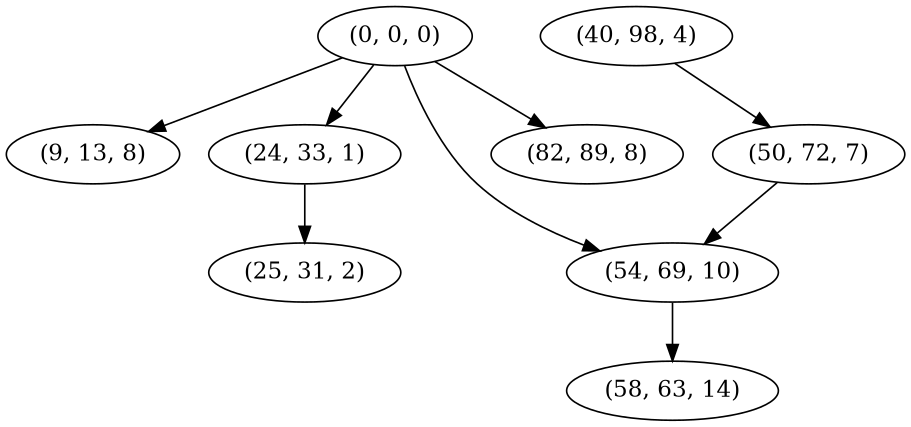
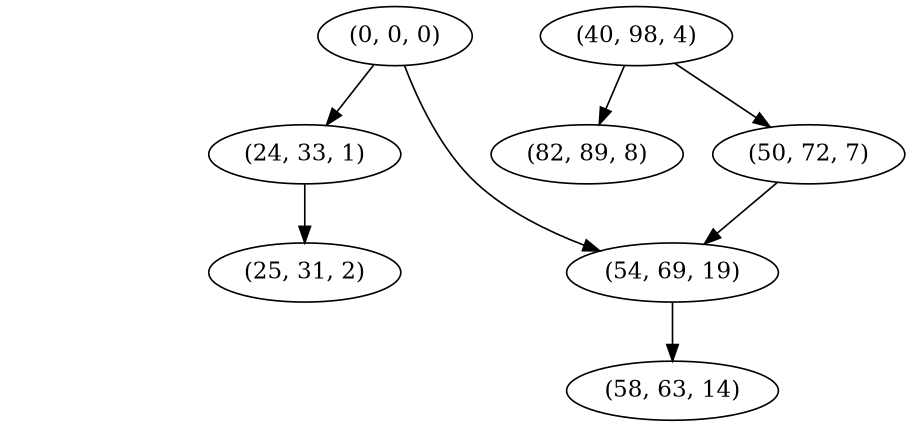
edge "(0, 0, 0)" -> "(82, 89, 8)": now "(40, 98, 4)" -> "(82, 89, 8)"
node "(9, 13, 8)": removed
node "(54, 69, 10)": label "(54, 69, 10)" -> "(54, 69, 19)"
